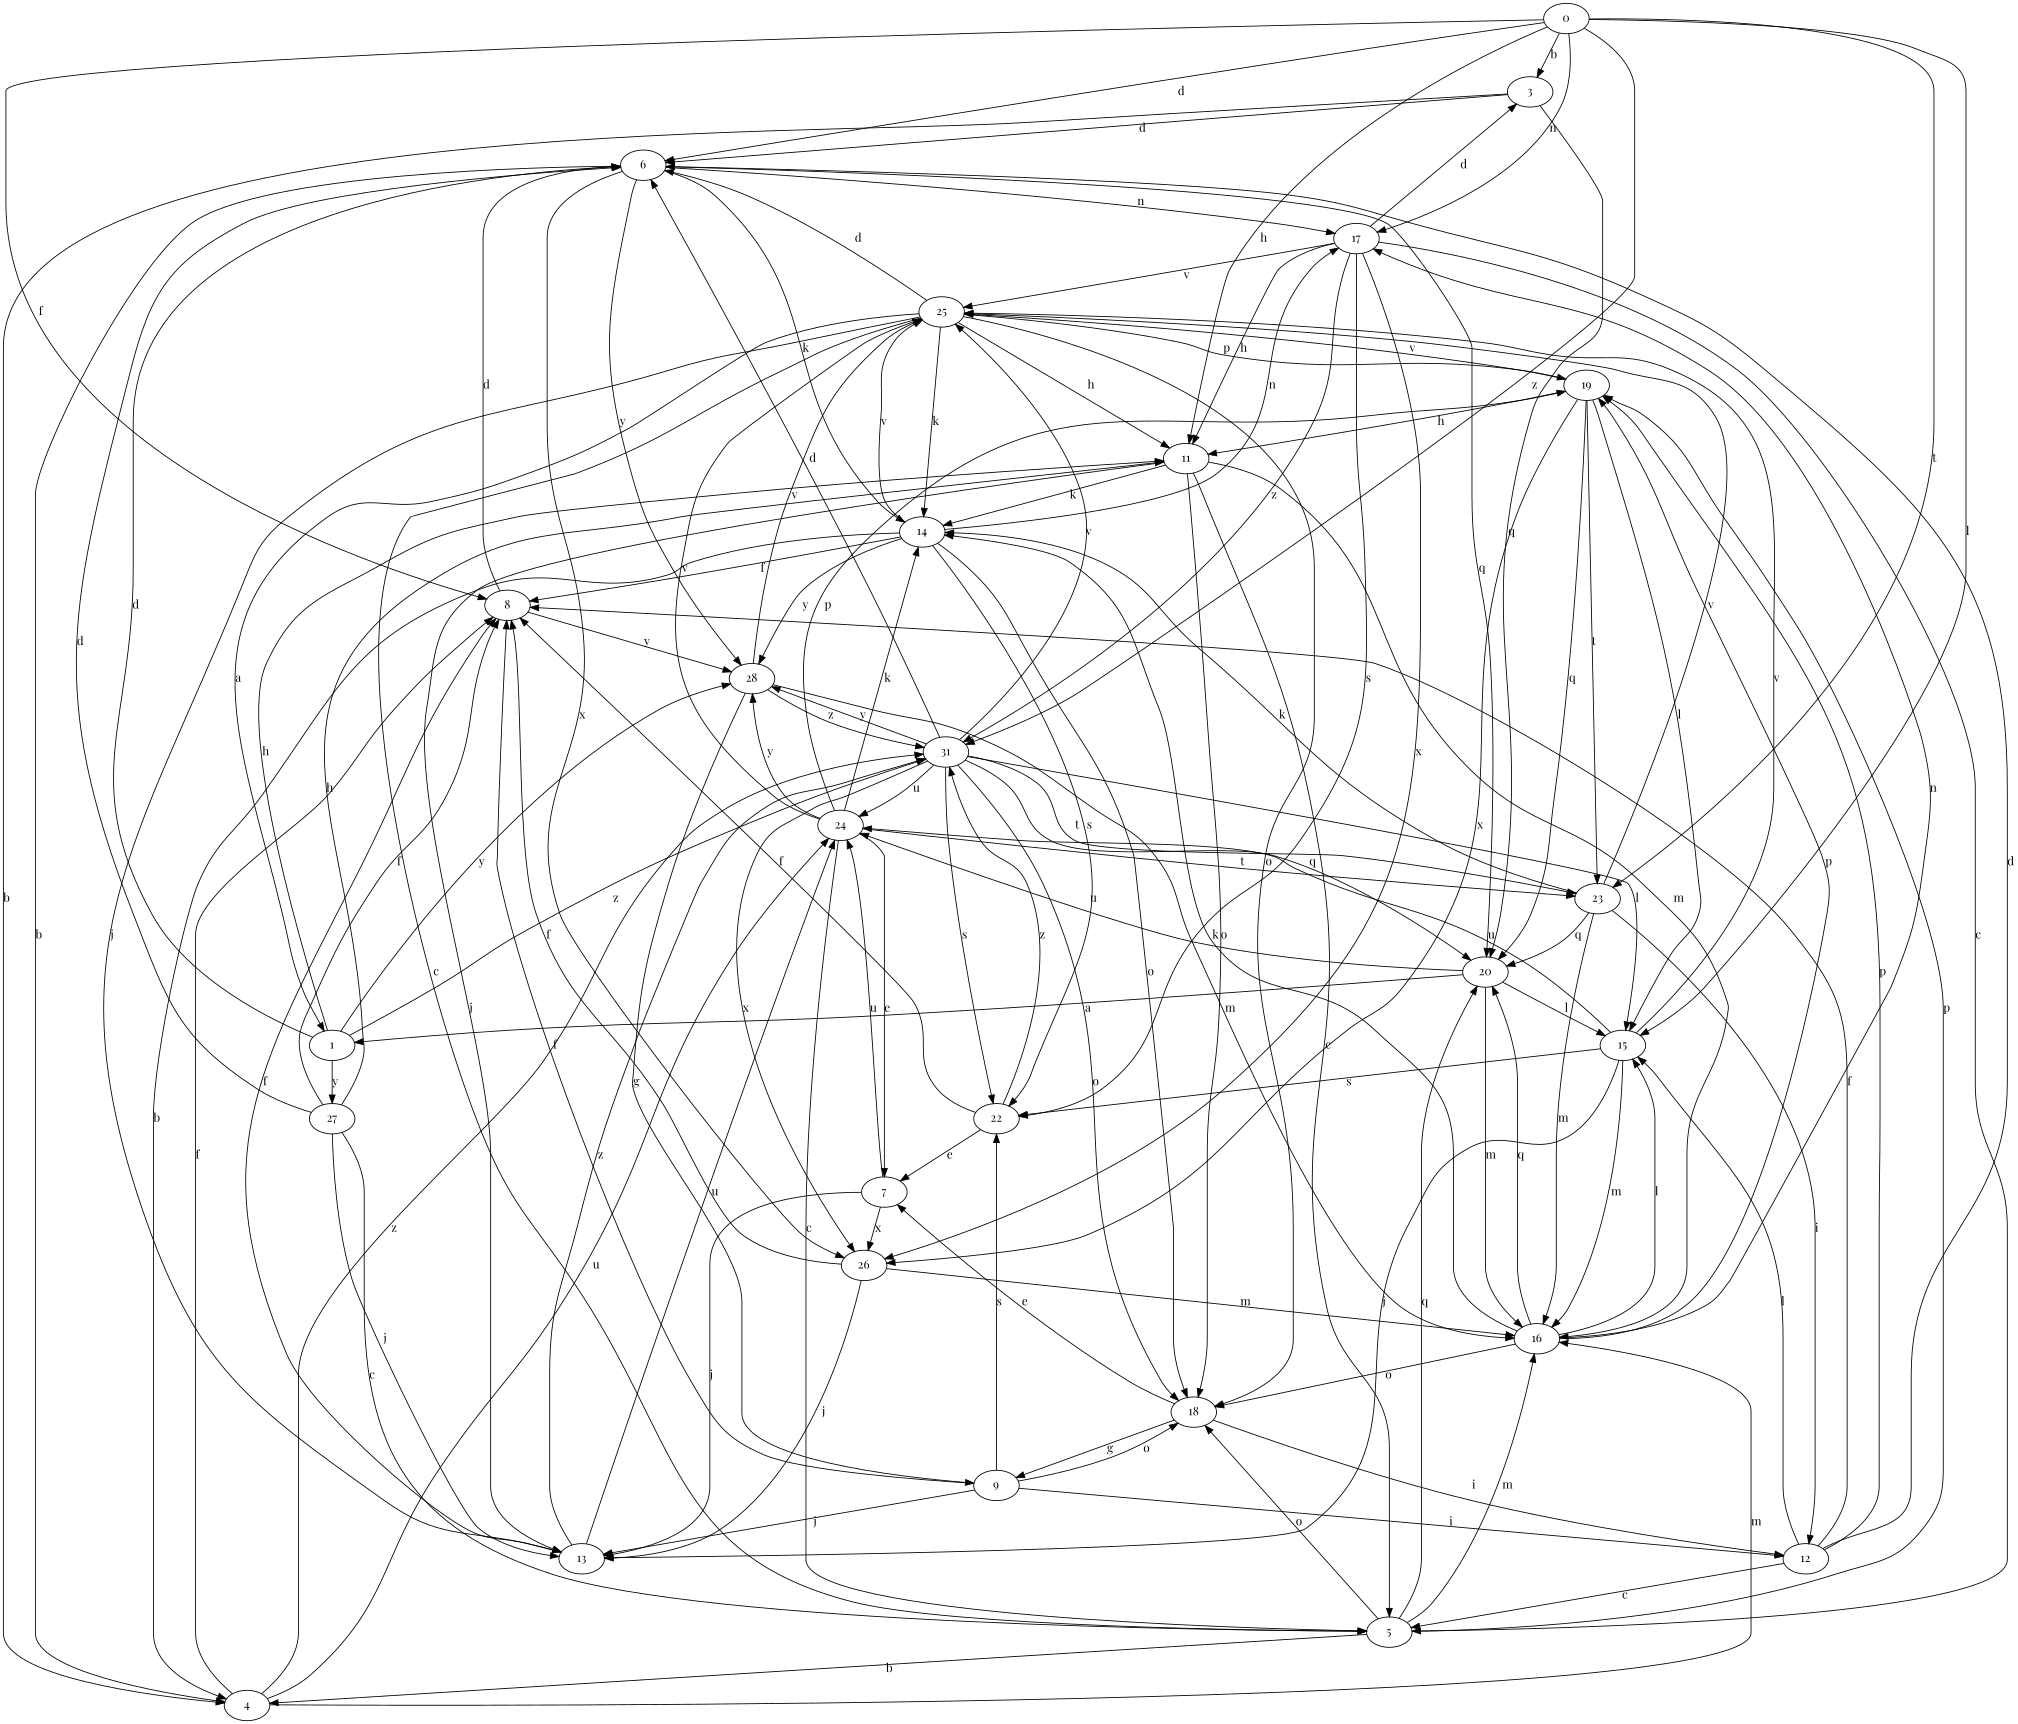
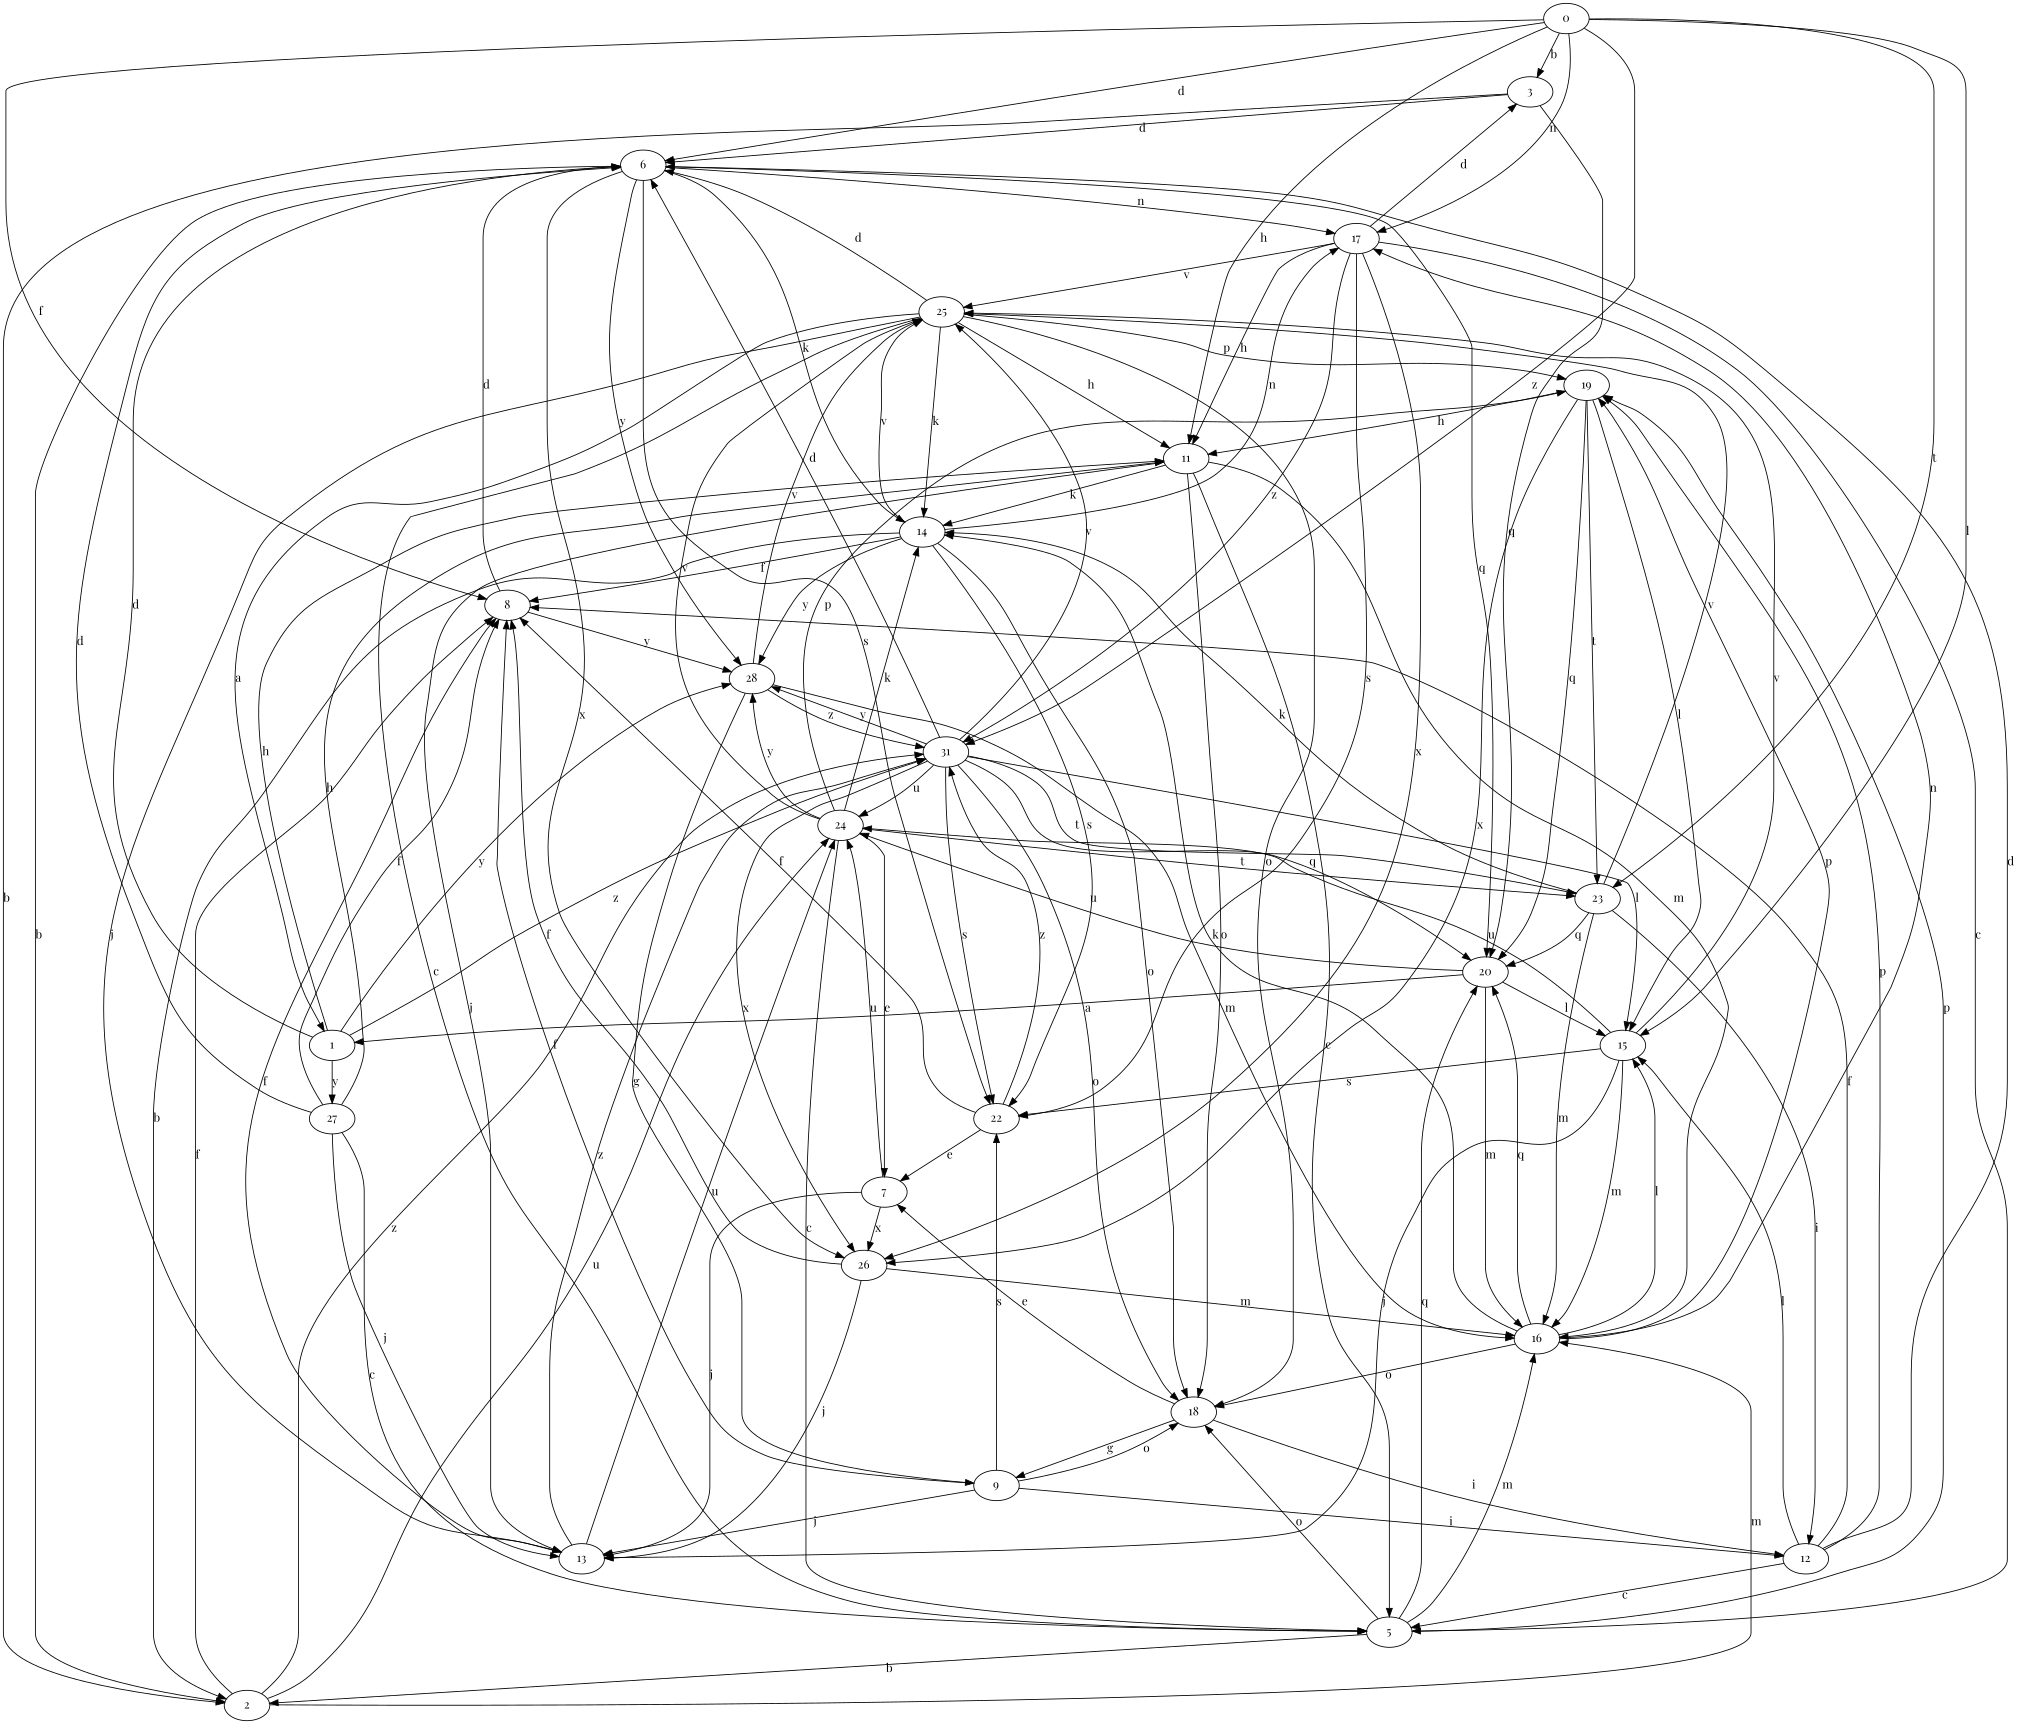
edge "19" -> "25": removed, label "v"
edge "6" -> "22": added, label "s"
node "4": label "4" -> "2"
